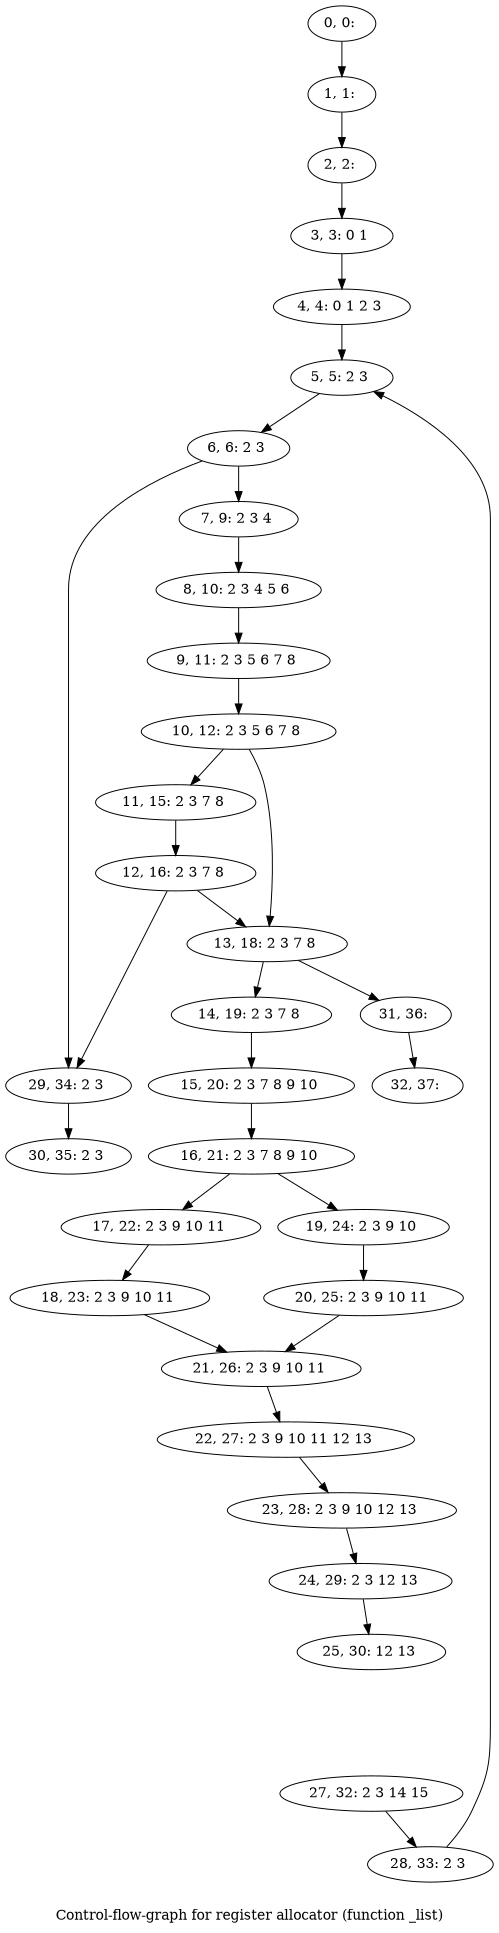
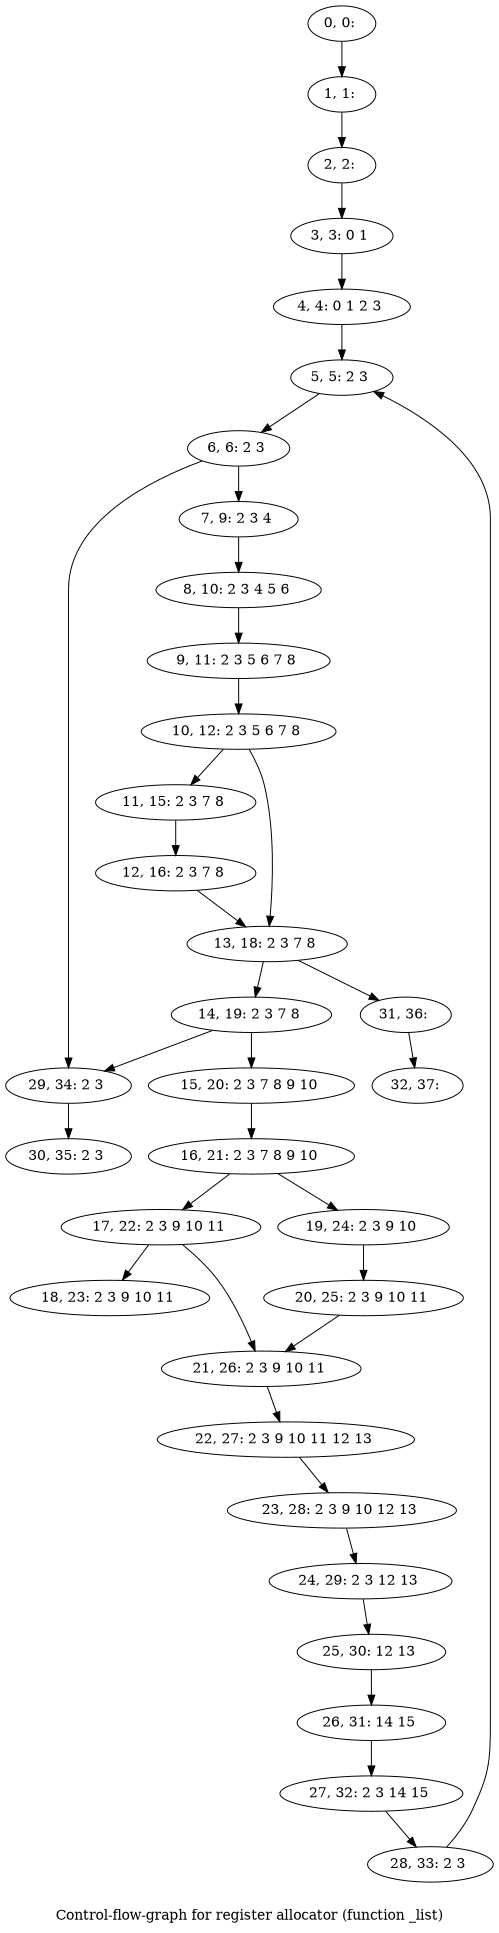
edge "12, 16: 2 3 7 8" -> "29, 34: 2 3": now "14, 19: 2 3 7 8" -> "29, 34: 2 3"
edge "18, 23: 2 3 9 10 11" -> "21, 26: 2 3 9 10 11": now "17, 22: 2 3 9 10 11" -> "21, 26: 2 3 9 10 11"
node "26, 31: 14 15": added
